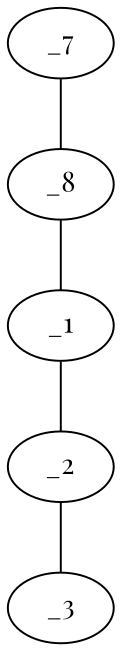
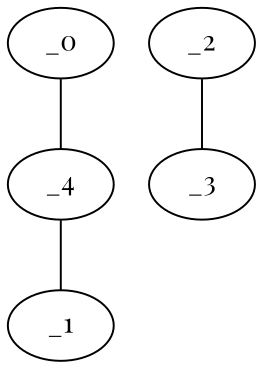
node "_7": label "_7" -> "_0"
node "_8": label "_8" -> "_4"
edge "_1" -- "_2": removed
